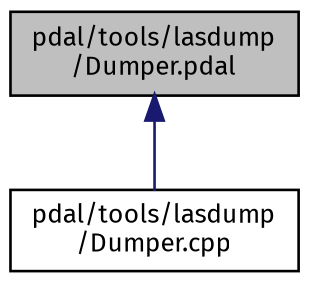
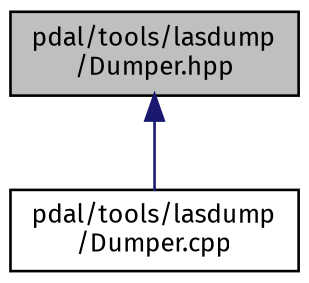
node "pdal/tools/lasdump /Dumper.pdal": label "pdal/tools/lasdump /Dumper.pdal" -> "pdal/tools/lasdump /Dumper.hpp"
